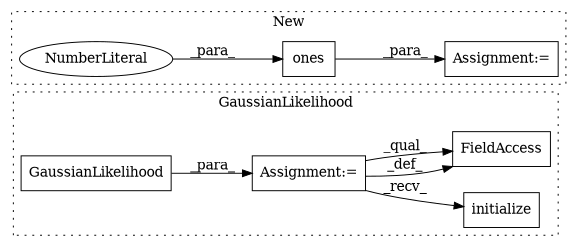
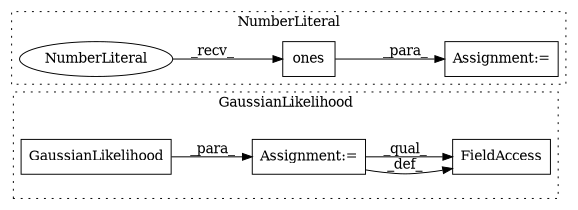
cluster "New": label "New" -> "NumberLiteral"
edge "NumberLiteral" -> "ones": label "_para_" -> "_recv_"
node "initialize": removed
